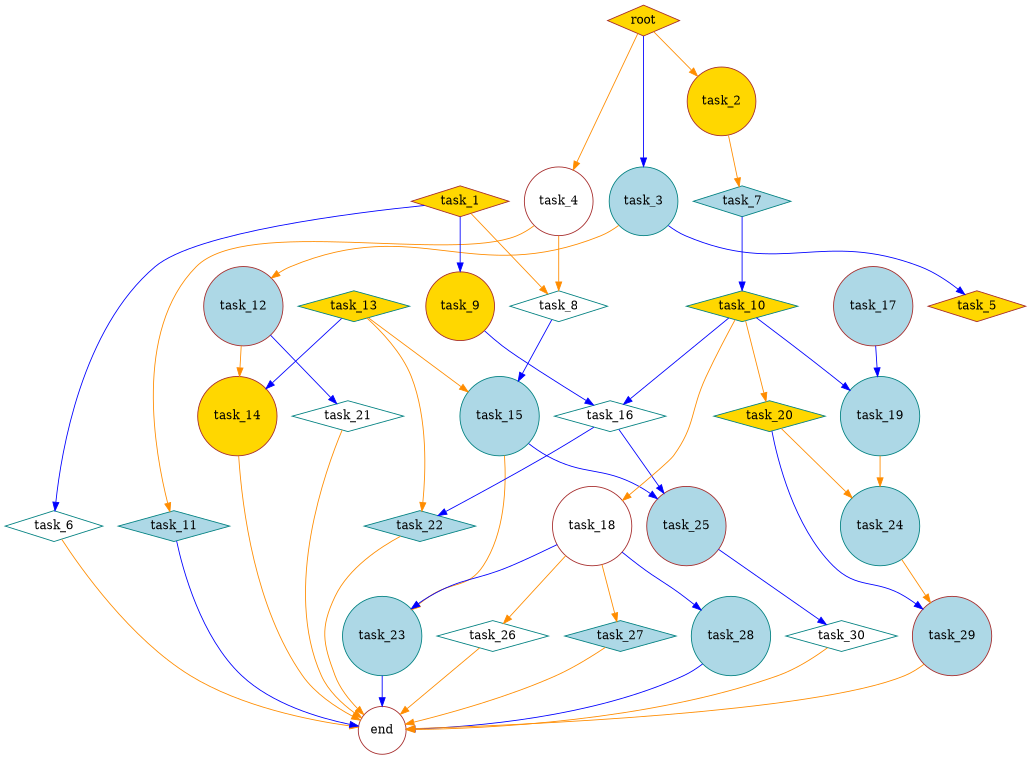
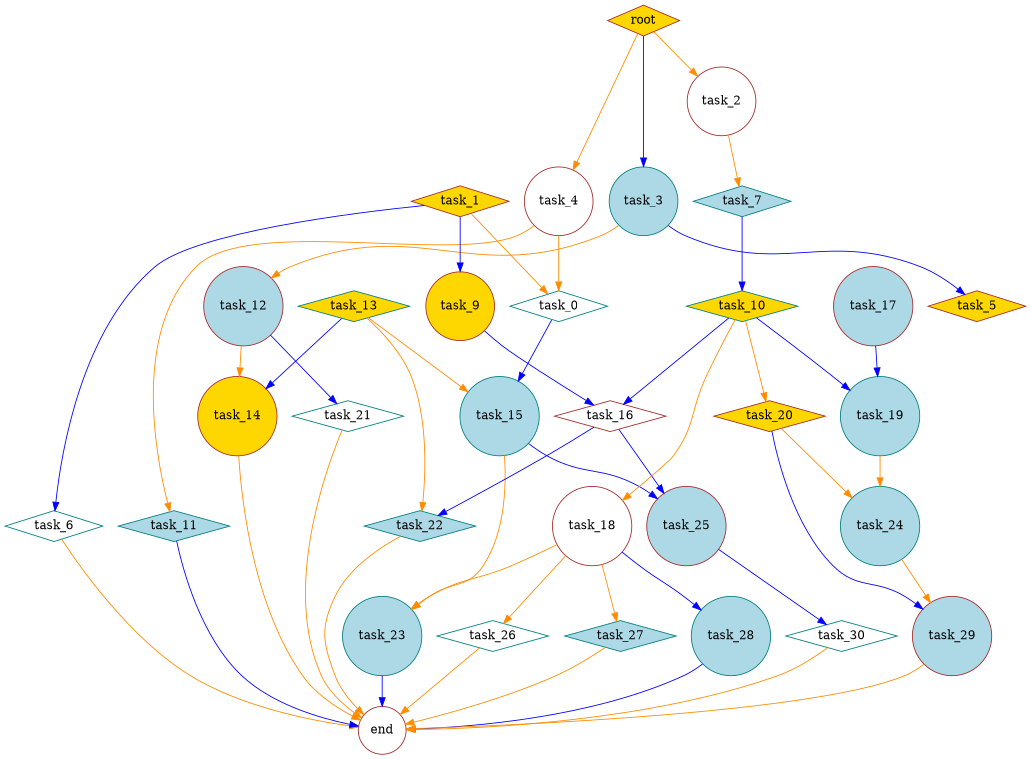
node "task_2": fillcolor gold -> white
node "task_8": label "task_8" -> "task_0"
node "task_16": color teal -> brown
node "task_20": color teal -> brown
edge "task_18" -> "task_23": color blue -> darkorange
